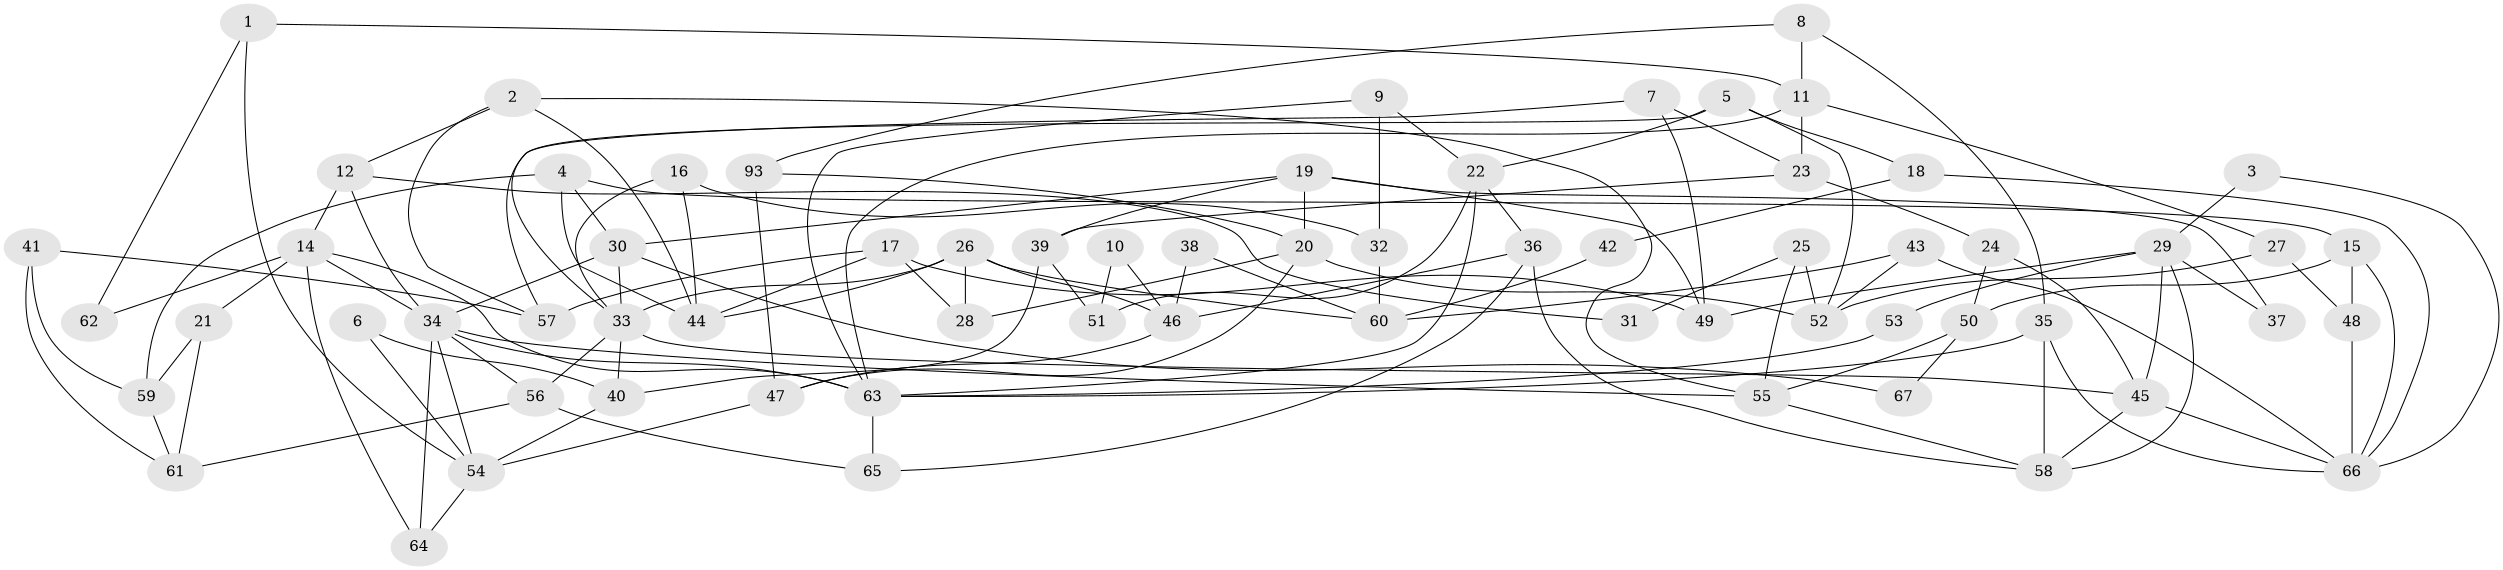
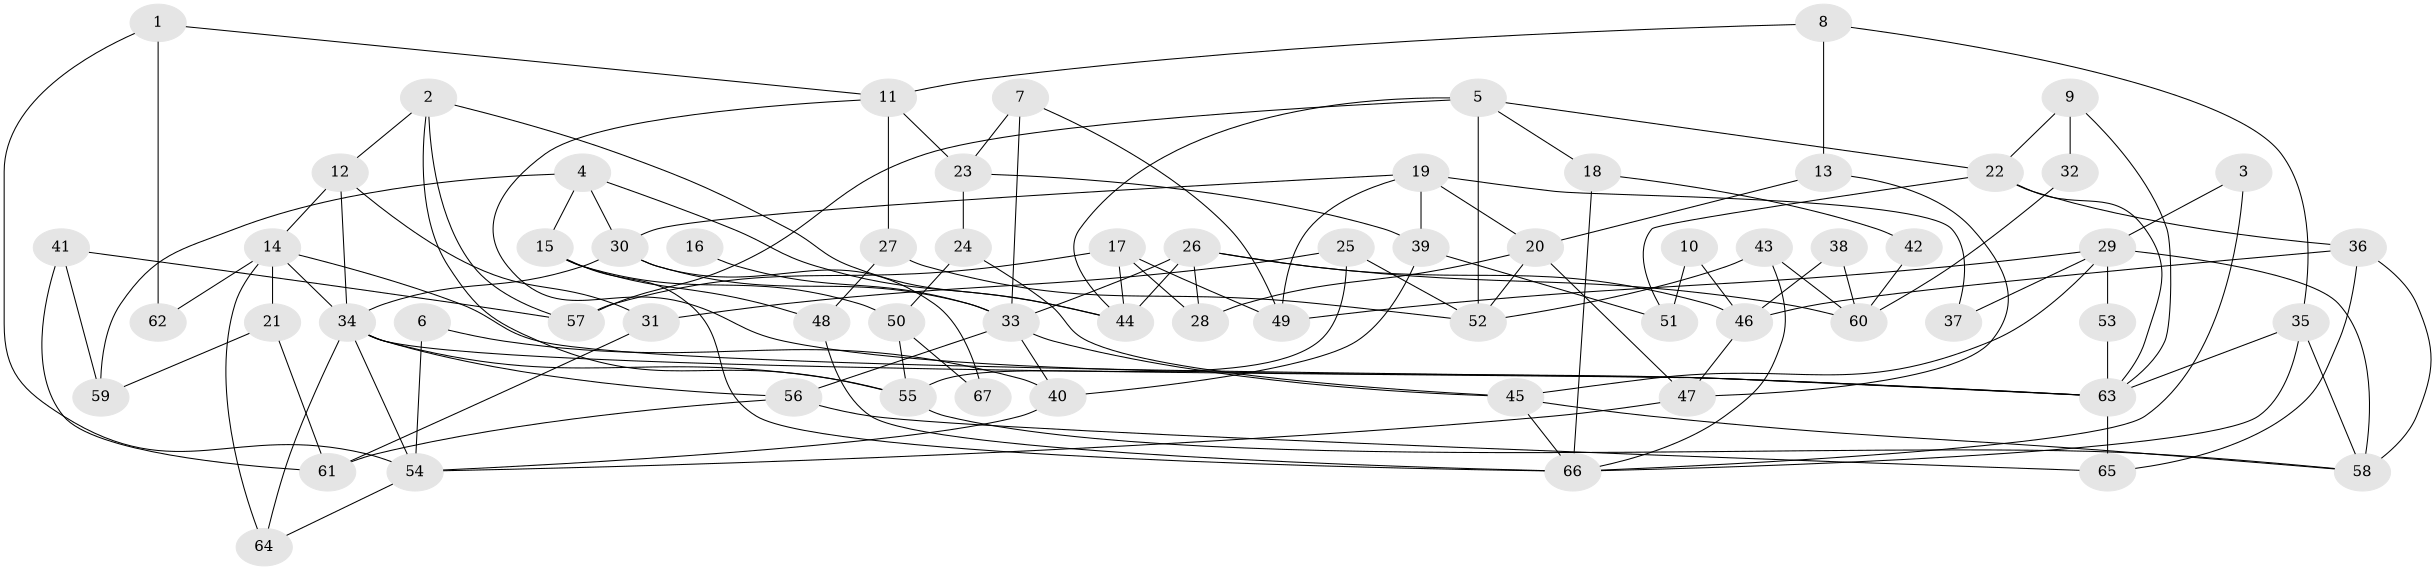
node "93": label "93" -> "13"
edge "16" -- "32": removed
edge "16" -- "44": now "5" -- "44"
edge "59" -- "61": now "31" -- "61"
